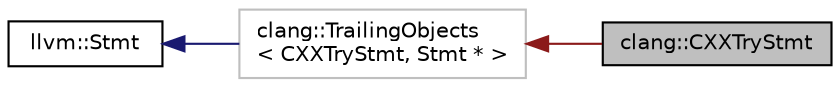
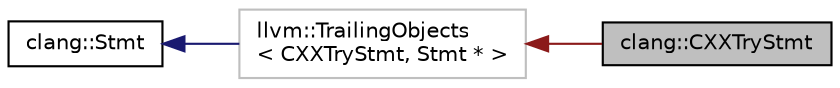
node "llvm::Stmt": label "llvm::Stmt" -> "clang::Stmt"
node "clang::TrailingObjects < CXXTryStmt, Stmt * >": label "clang::TrailingObjects < CXXTryStmt, Stmt * >" -> "llvm::TrailingObjects < CXXTryStmt, Stmt * >"
